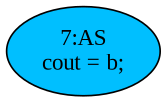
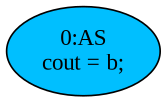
node "7:AS cout = b;": label "7:AS cout = b;" -> "0:AS cout = b;"
